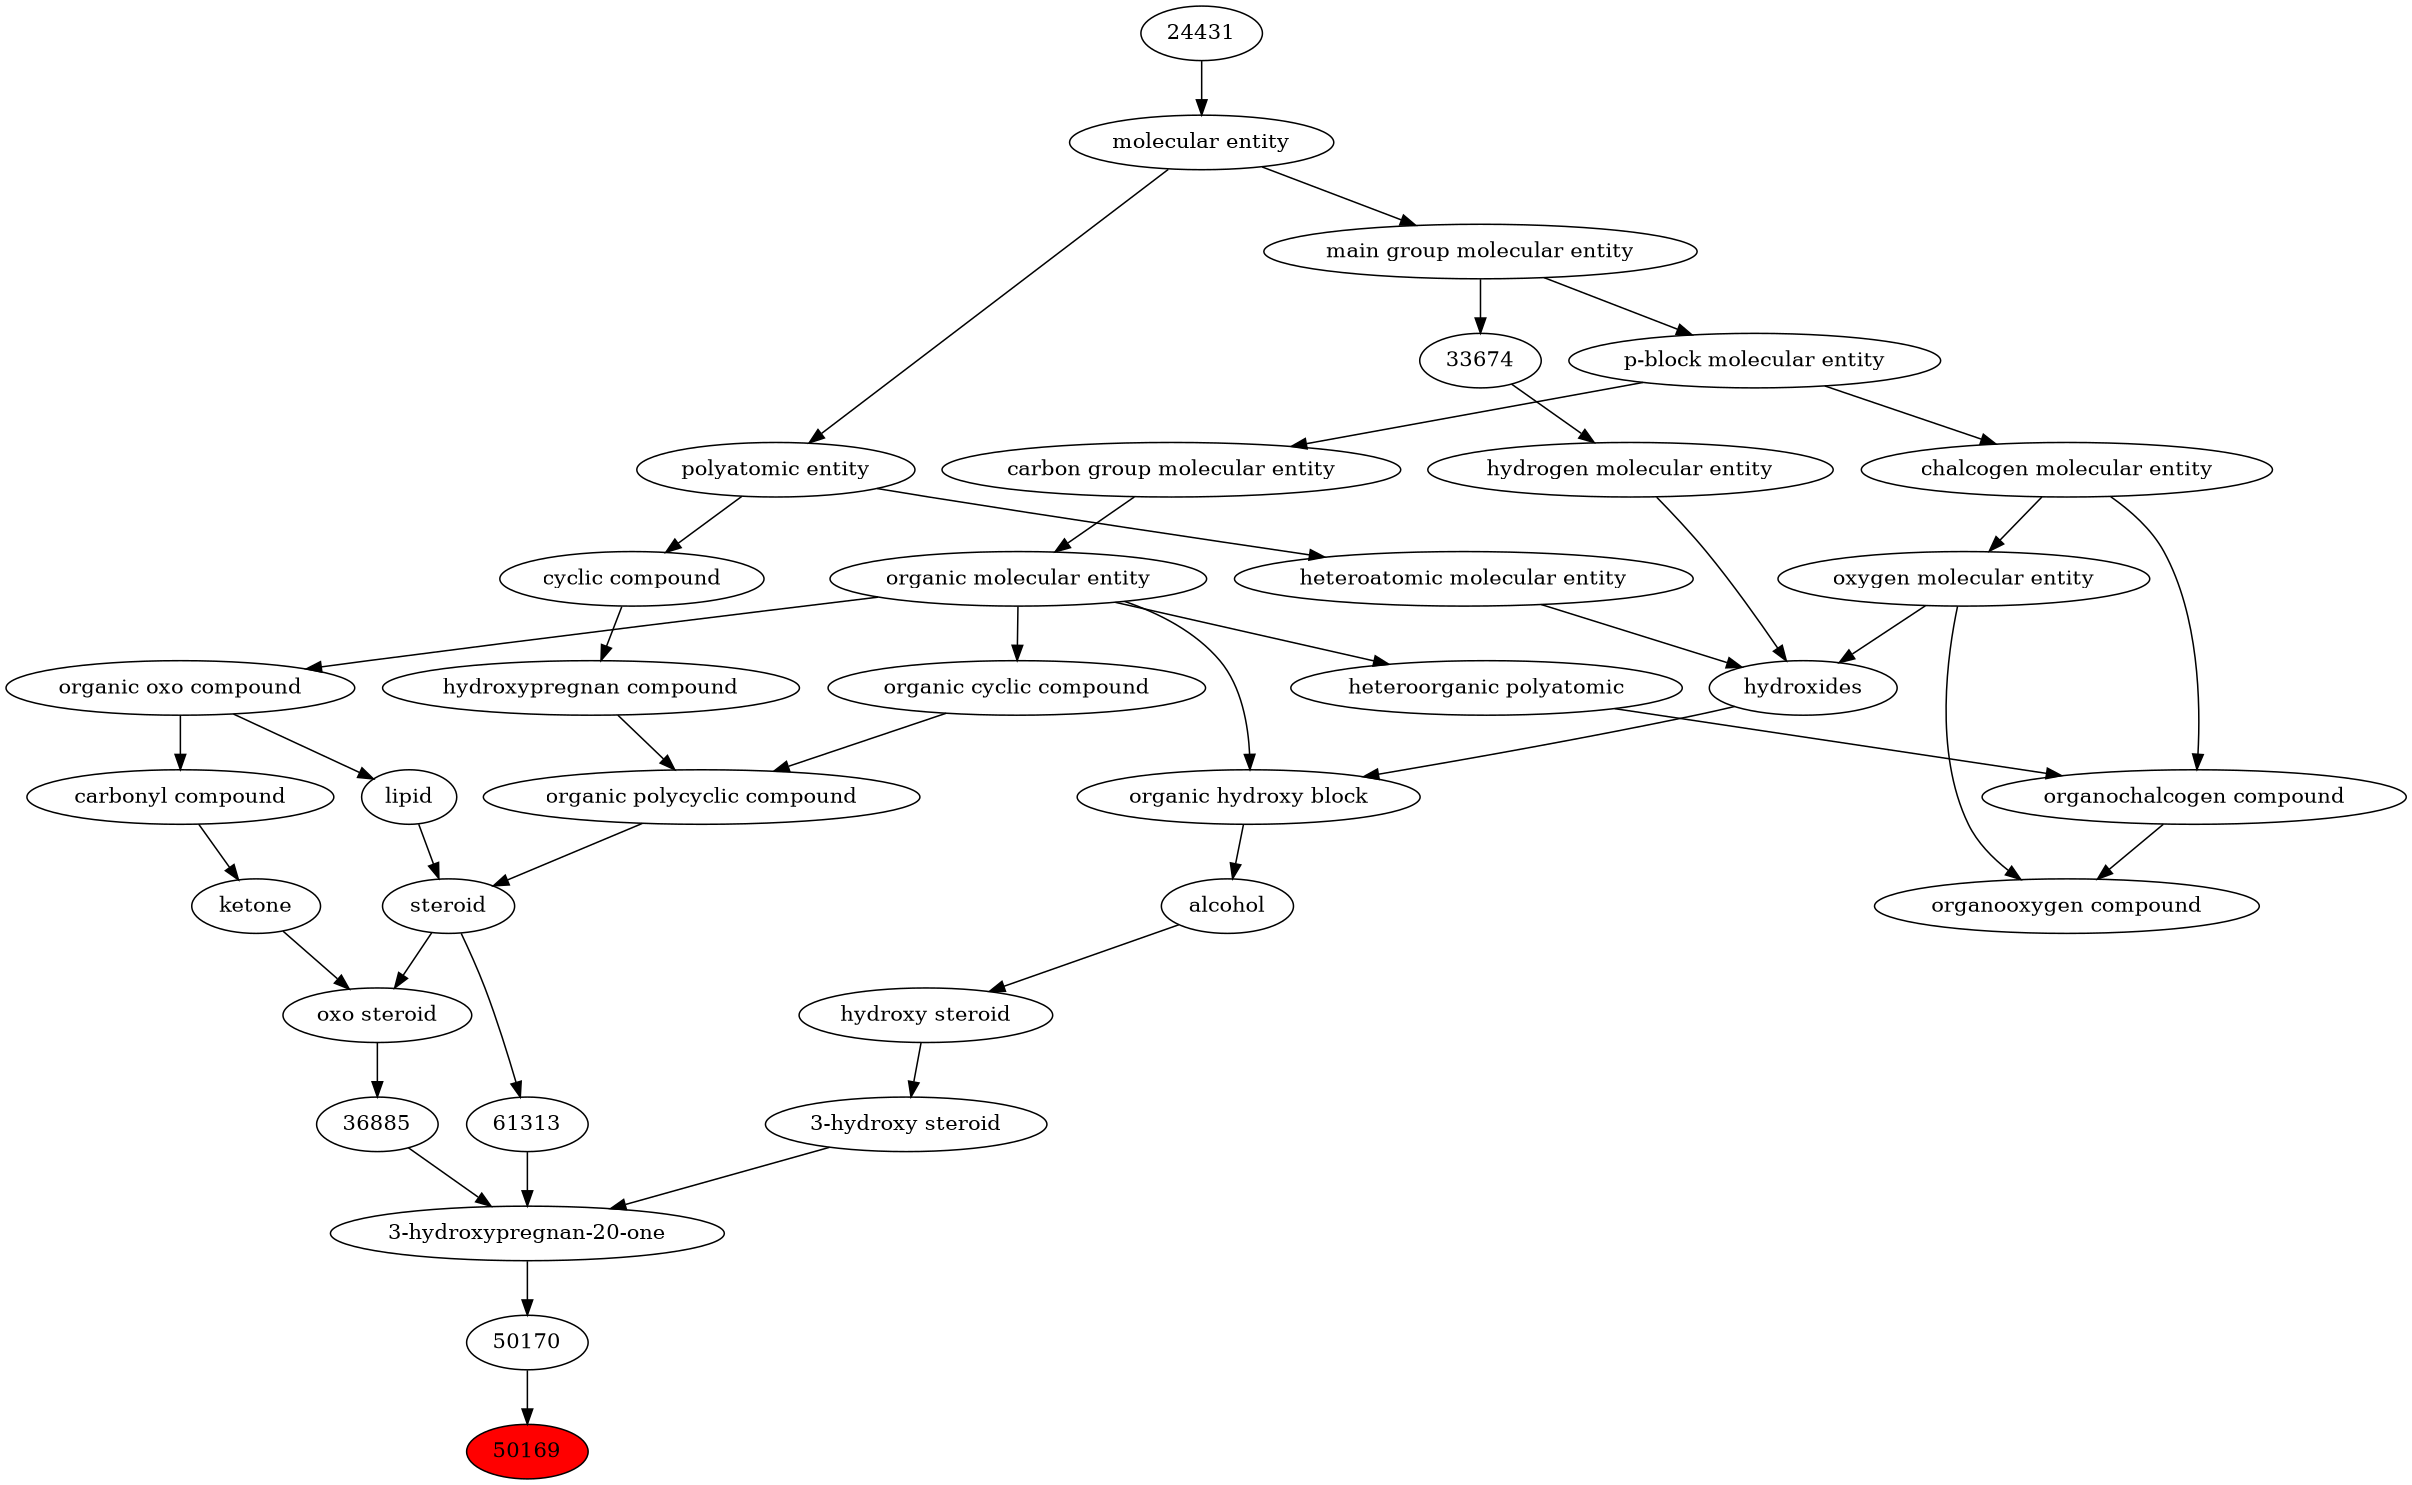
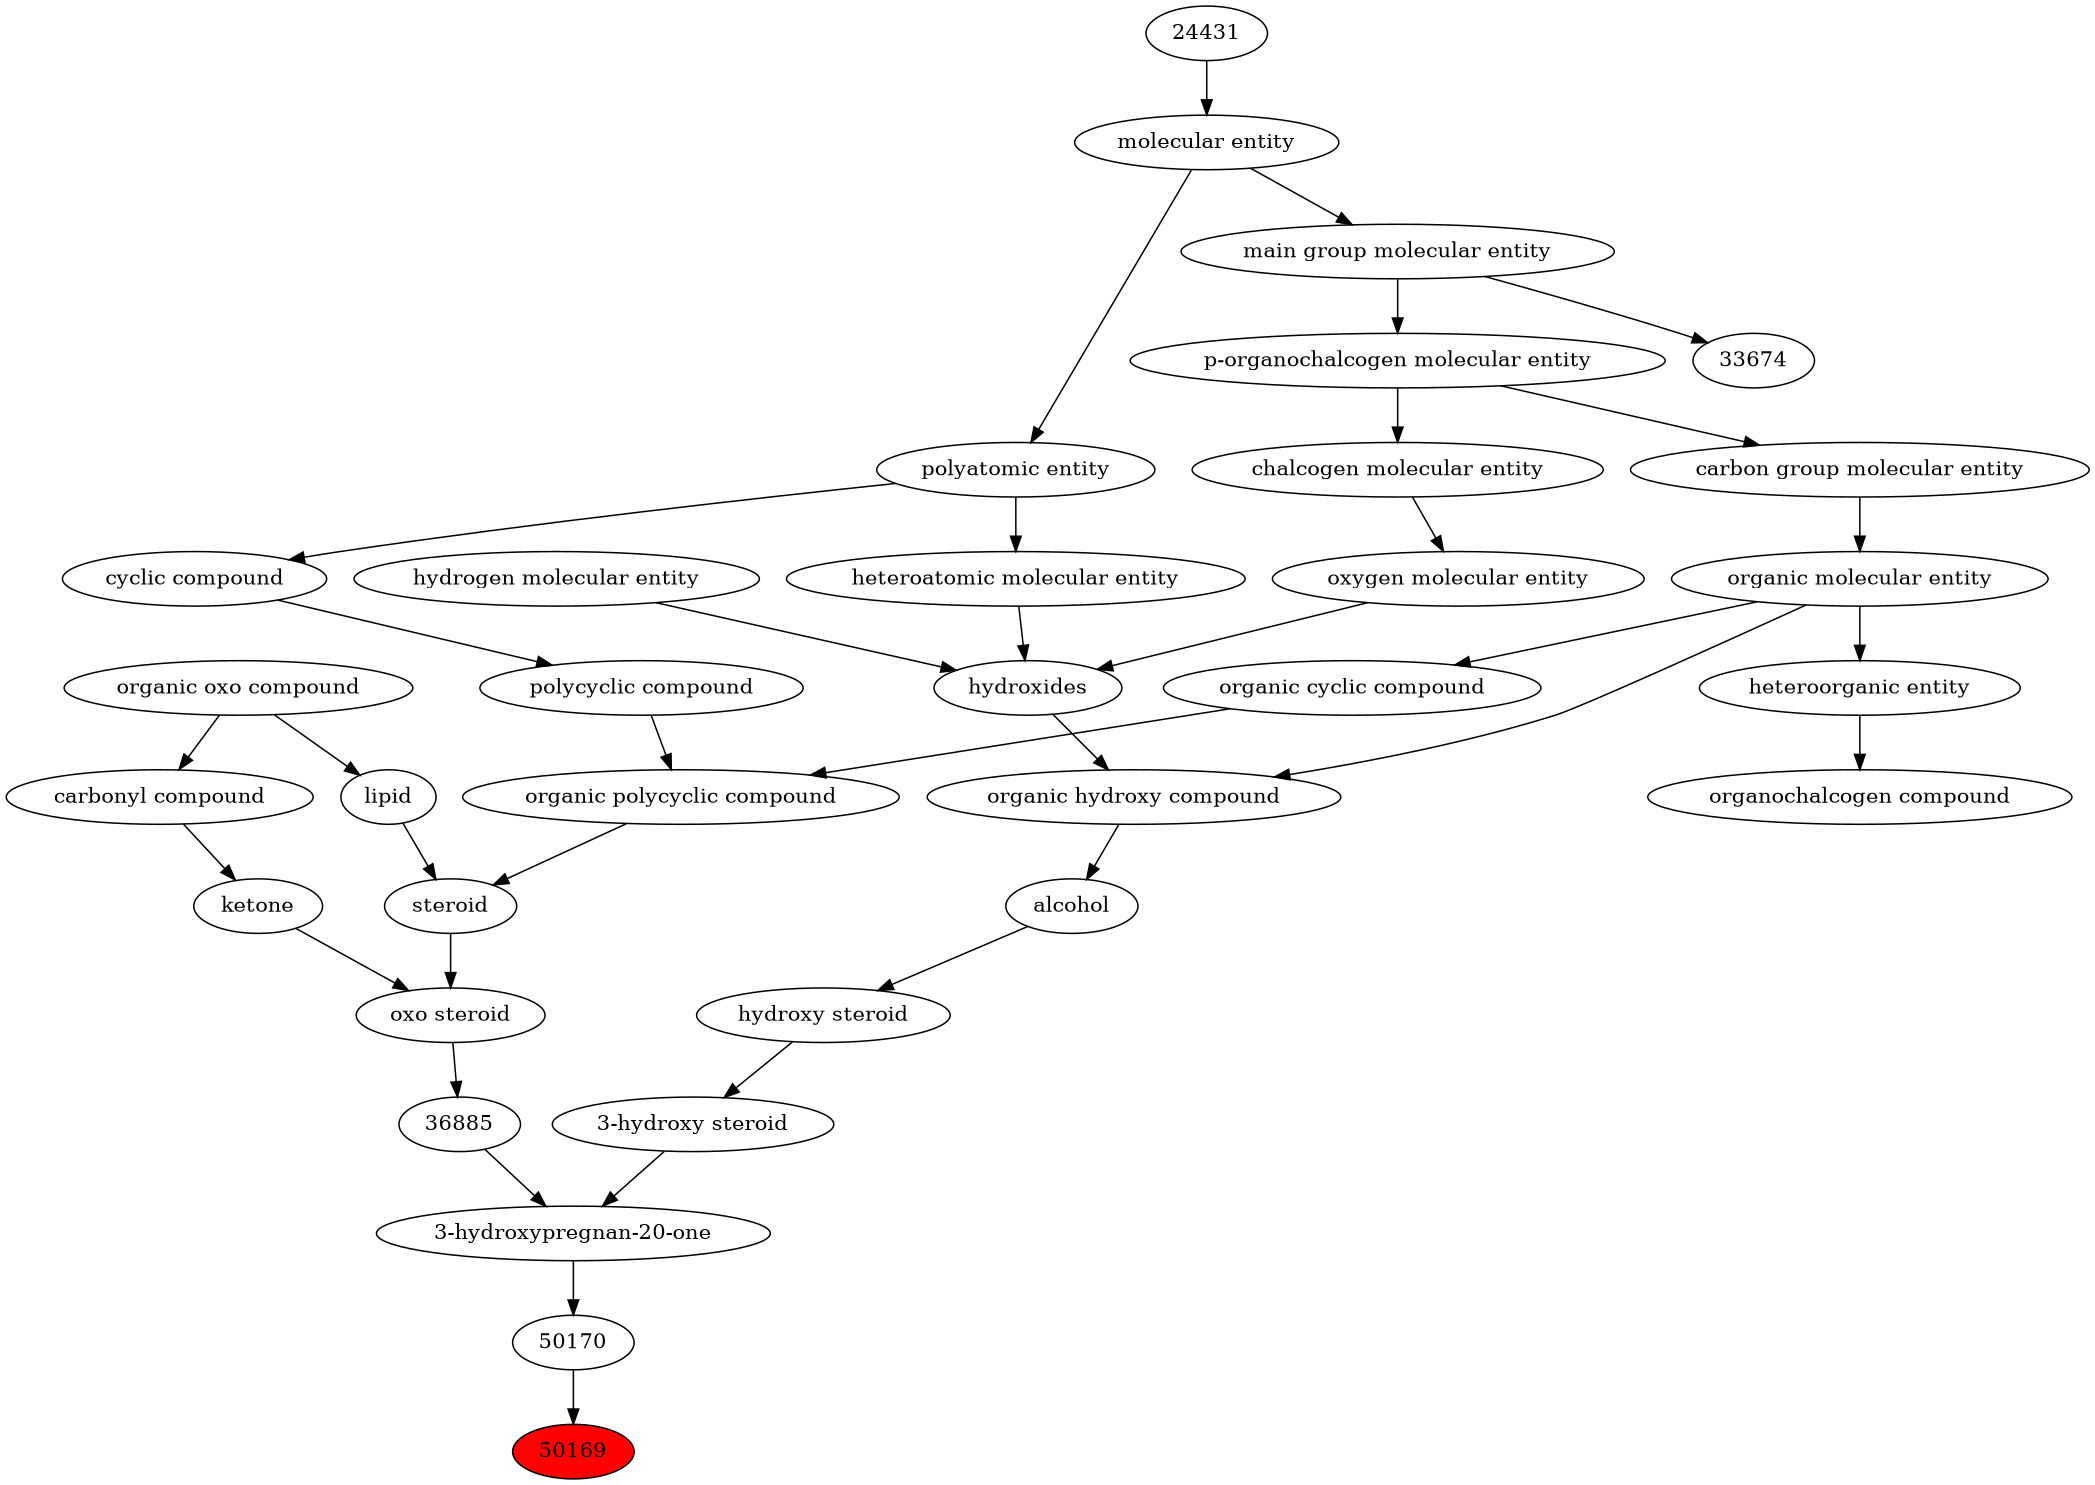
node "p-block molecular entity": label "p-block molecular entity" -> "p-organochalcogen molecular entity"
edge "33674" -> "hydrogen molecular entity": removed
edge "chalcogen molecular entity" -> "organochalcogen compound": removed
edge "organic molecular entity" -> "organic oxo compound": removed
node "hydroxypregnan compound": label "hydroxypregnan compound" -> "polycyclic compound"
node "heteroorganic polyatomic": label "heteroorganic polyatomic" -> "heteroorganic entity"
node "organic hydroxy block": label "organic hydroxy block" -> "organic hydroxy compound"
node "organooxygen compound": removed
node "61313": removed
